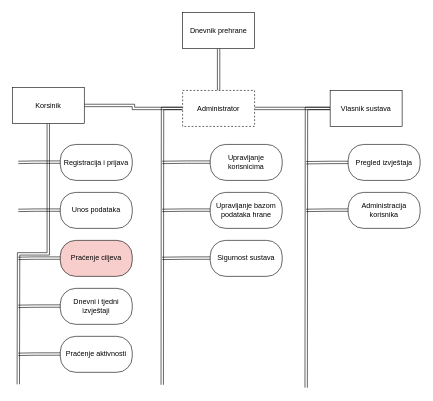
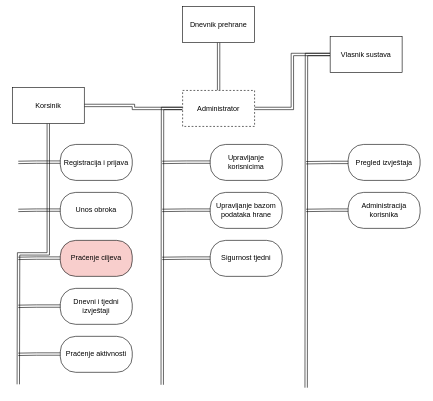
node "Dnevnik prehrane": moved (219, 30) -> (219, 24)
node "Vlasnik sustava": moved (366, 108) -> (366, 54)
node "Unos podataka": label "Unos podataka" -> "Unos obroka"
node "Sigurnost sustava": label "Sigurnost sustava" -> "Sigurnost tjedni"
